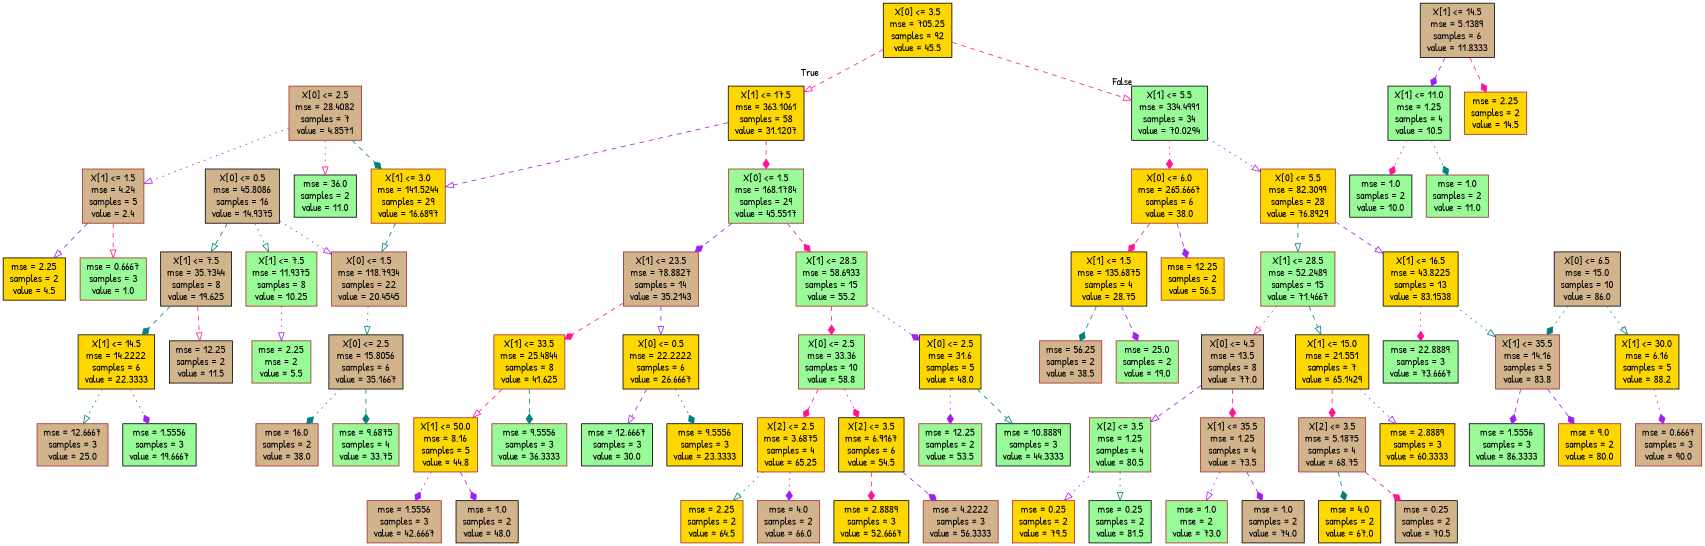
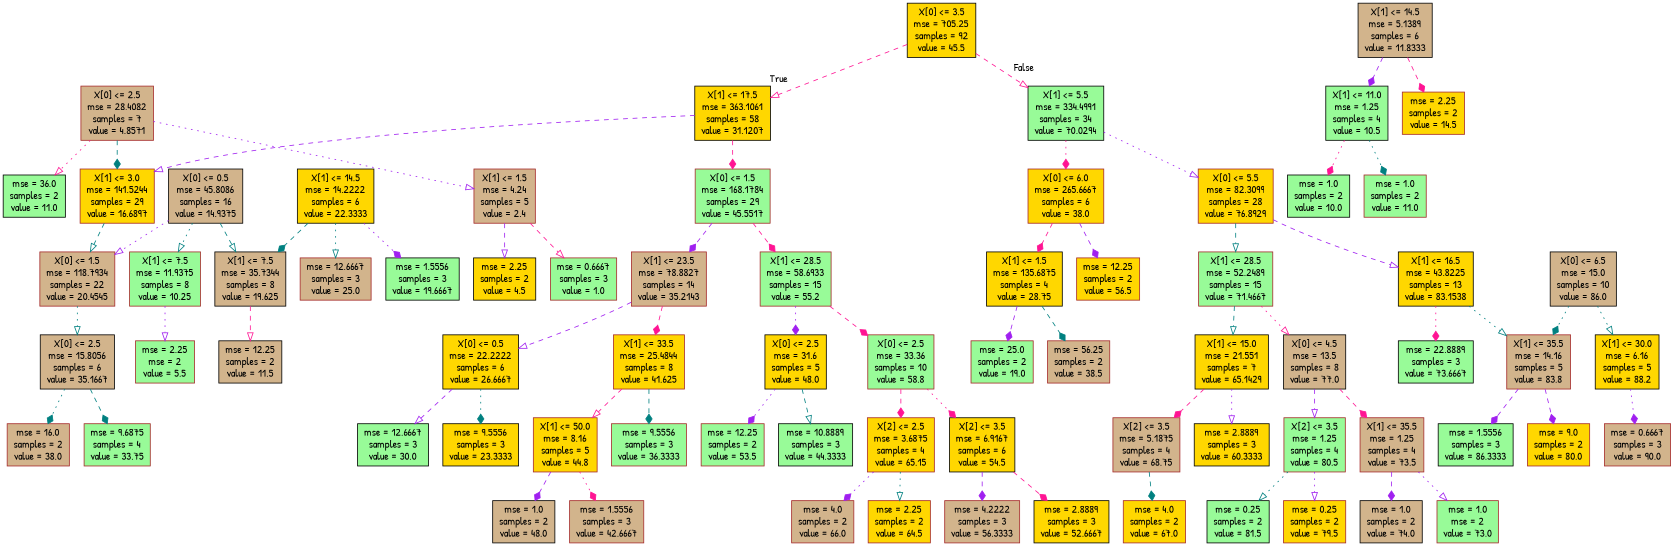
edge "X[1] <= 7.5 mse = 35.7344 samples = 8 value = 19.625" -> "X[1] <= 14.5 mse = 14.2222 samples = 6 value = 22.3333": reversed
node "X[2] <= 2.5 mse = 3.6875 samples = 4 value = 65.25": label "X[2] <= 2.5 mse = 3.6875 samples = 4 value = 65.25" -> "X[2] <= 2.5 mse = 3.6875 samples = 4 value = 65.15"
edge "X[1] <= 50.0 mse = 8.16 samples = 5 value = 44.8" -> "mse = 1.5556 samples = 3 value = 42.6667": color purple -> deeppink
node "mse = 4.0 samples = 2 value = 67.0": color black -> brown
node "mse = 0.25 samples = 2 value = 70.5": removed
